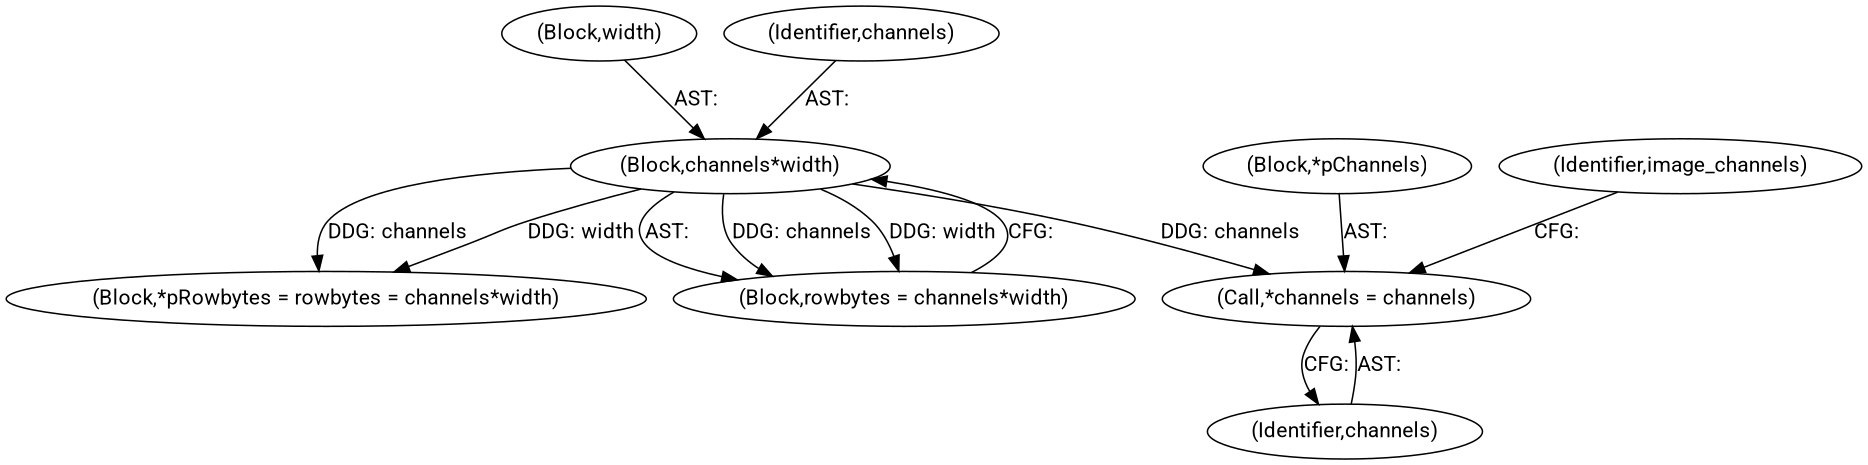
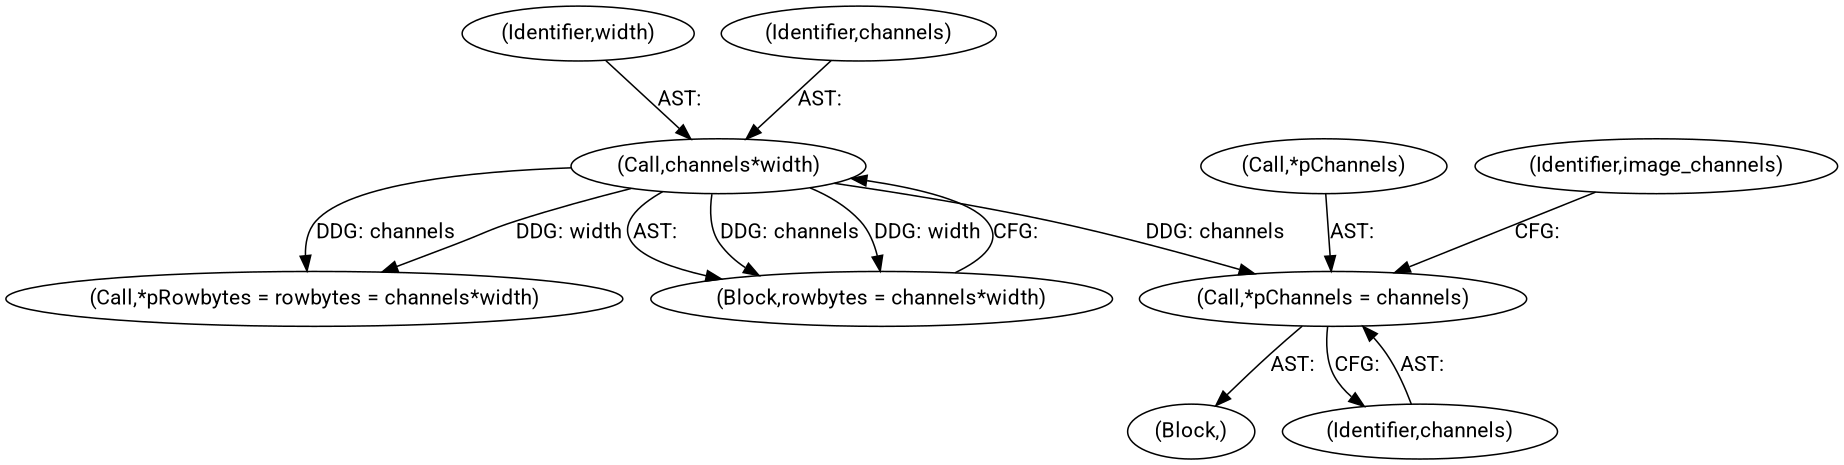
node "(Block,width)": label "(Block,width)" -> "(Identifier,width)"
node "(Block,channels*width)": label "(Block,channels*width)" -> "(Call,channels*width)"
node "(Block,*pChannels)": label "(Block,*pChannels)" -> "(Call,*pChannels)"
node "(Block,*pRowbytes = rowbytes = channels*width)": label "(Block,*pRowbytes = rowbytes = channels*width)" -> "(Call,*pRowbytes = rowbytes = channels*width)"
node "(Call,*channels = channels)": label "(Call,*channels = channels)" -> "(Call,*pChannels = channels)"
node "(Block,)": added
